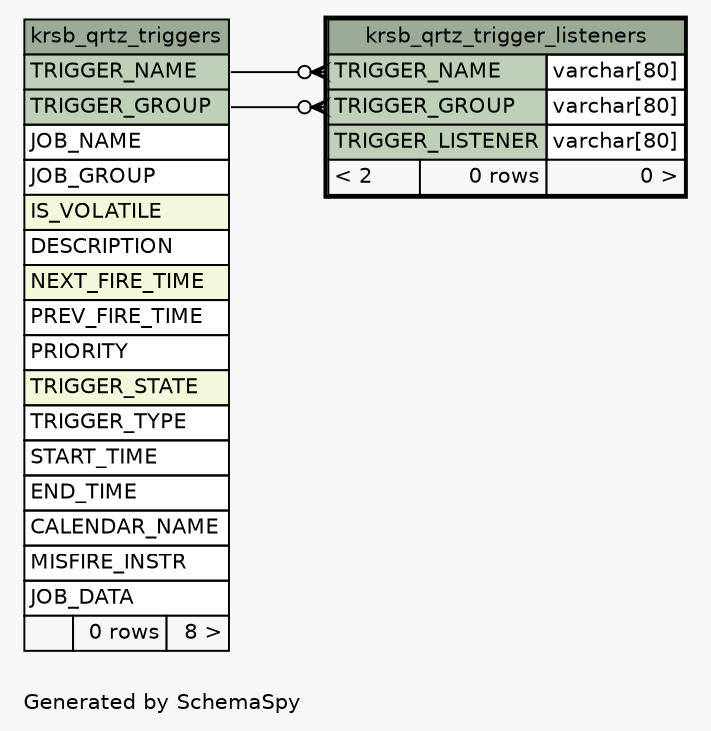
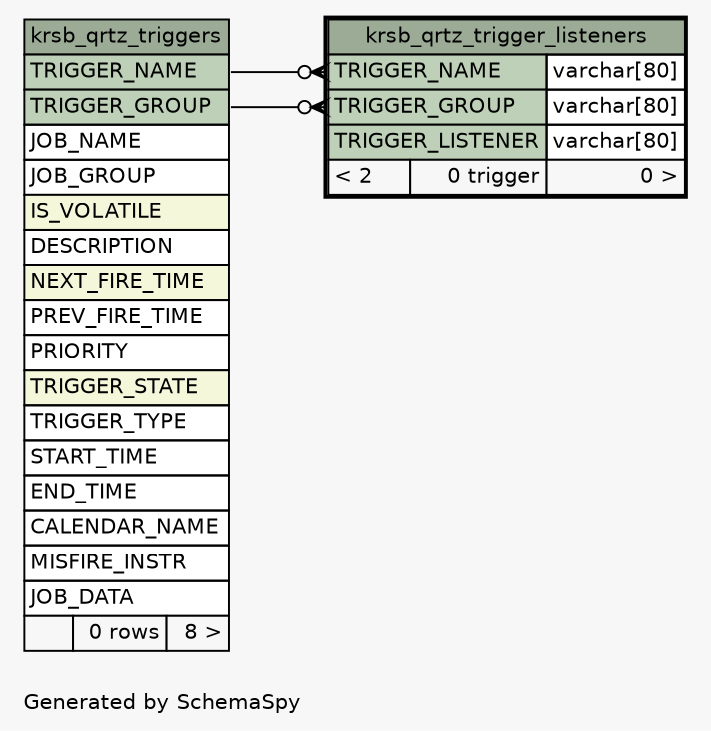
node "krsb_qrtz_trigger_listeners": text "0 rows" -> "0 trigger"
